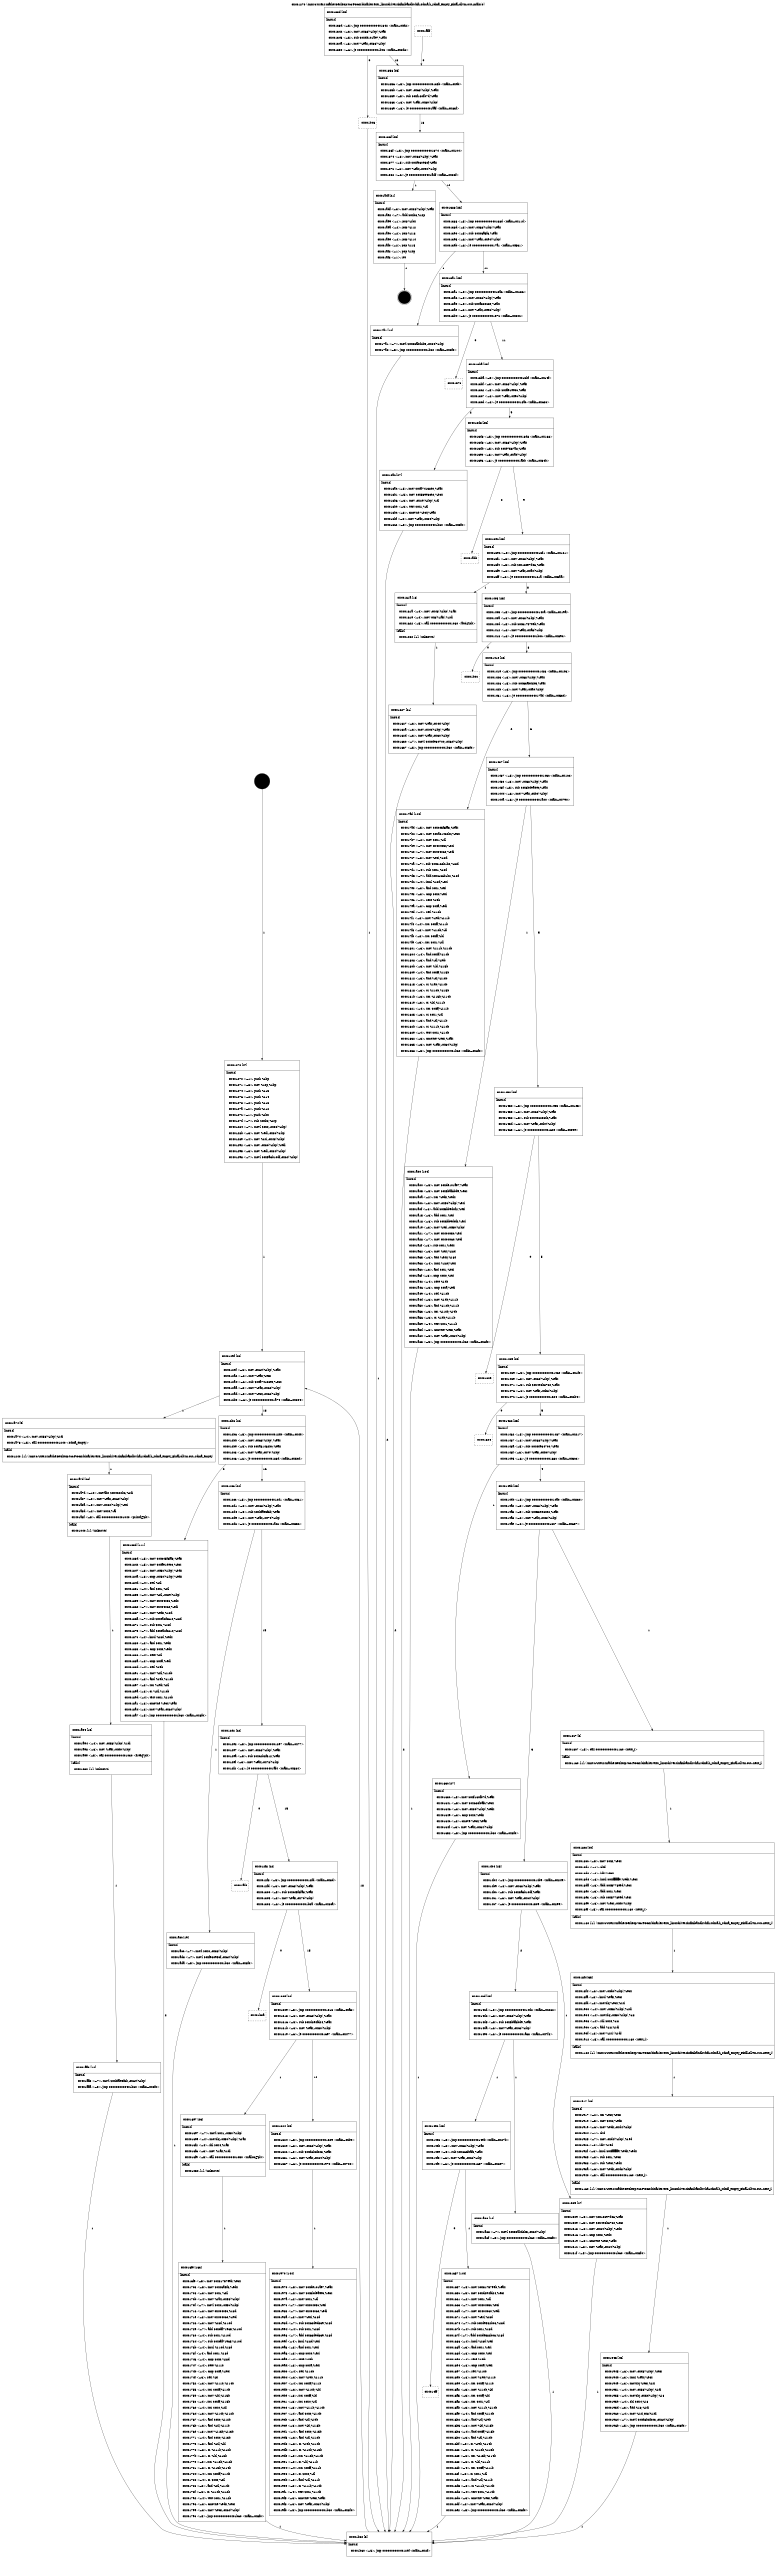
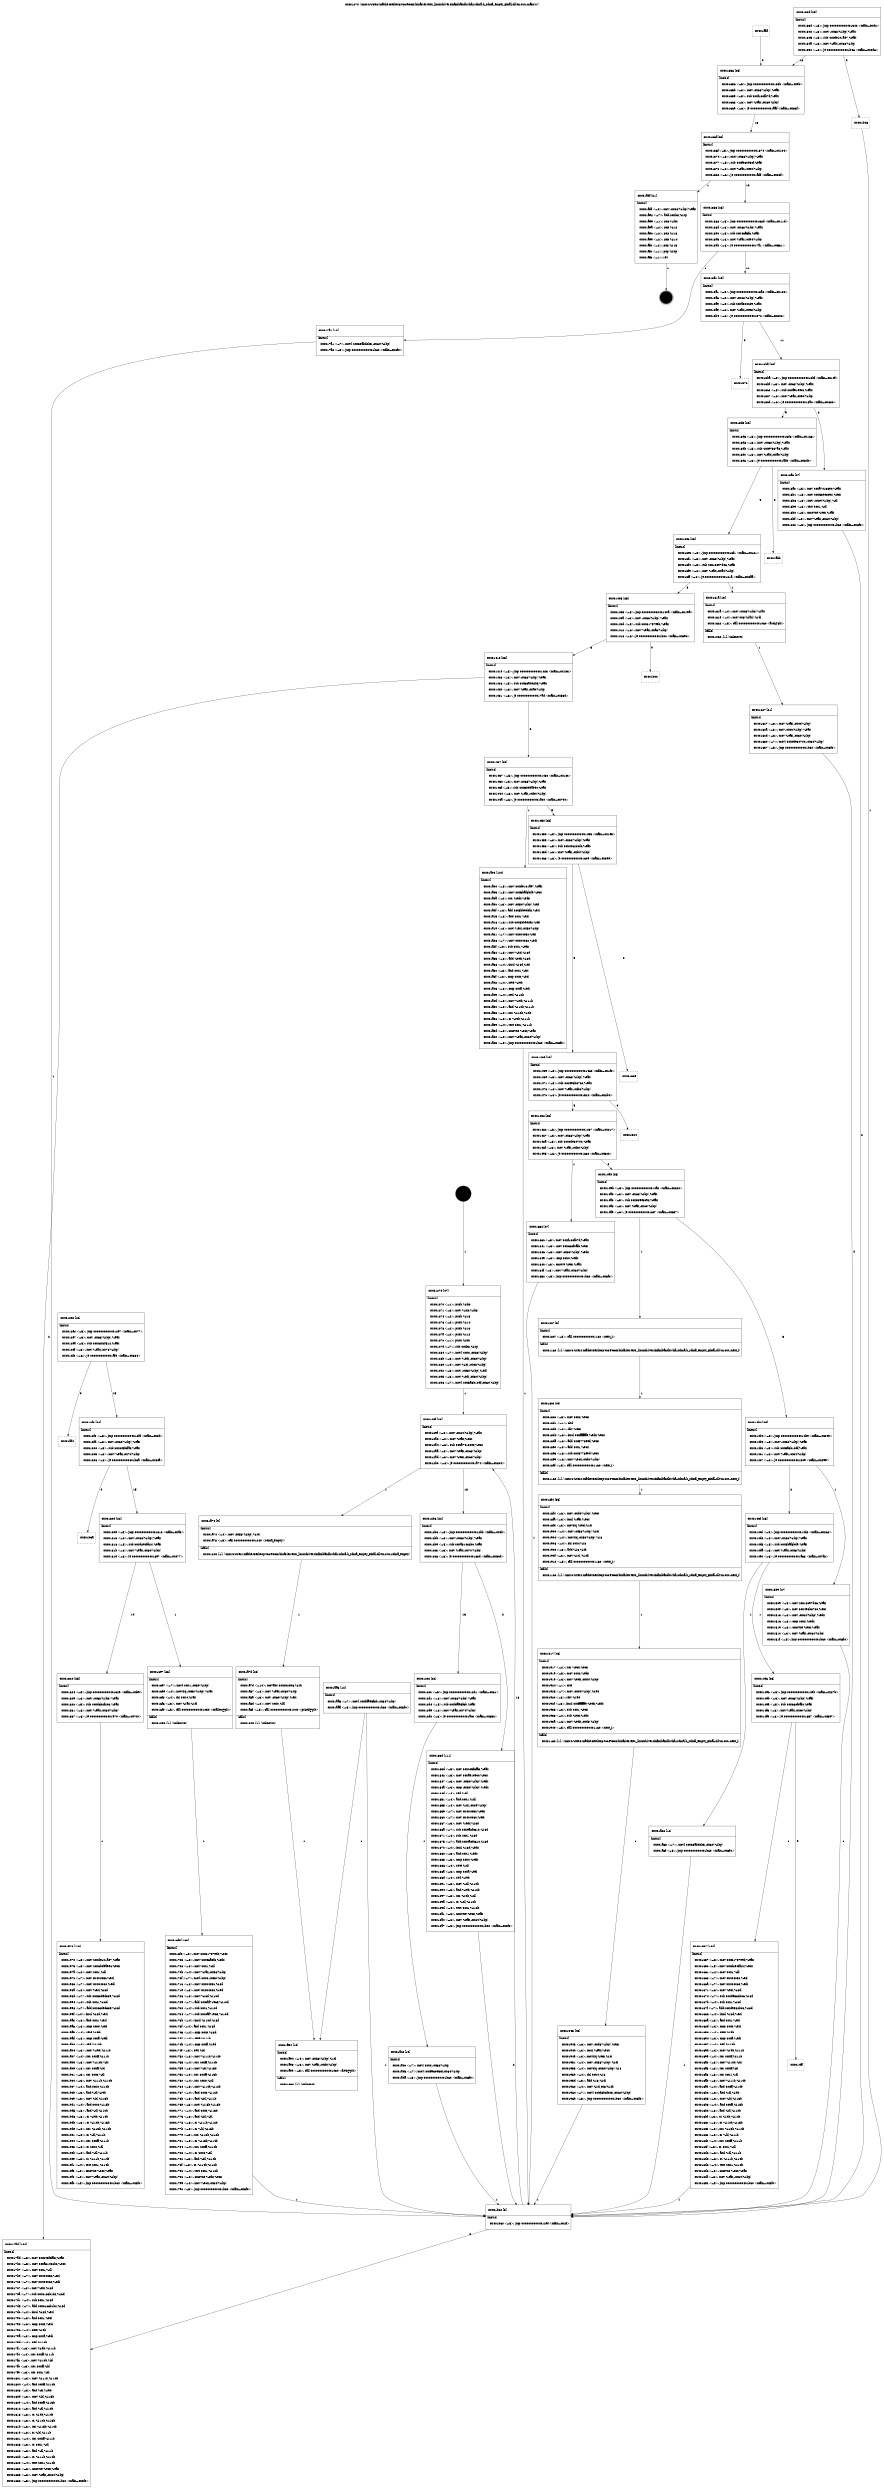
edge "0x4012cc [22]" -> "0x4012e2 [22]": removed, label "15"
edge "0x4017ad [144]" -> "0x401b60 [5]": reversed
edge "0x401a94 [15]" -> "0x401aa3 [12]": reversed
